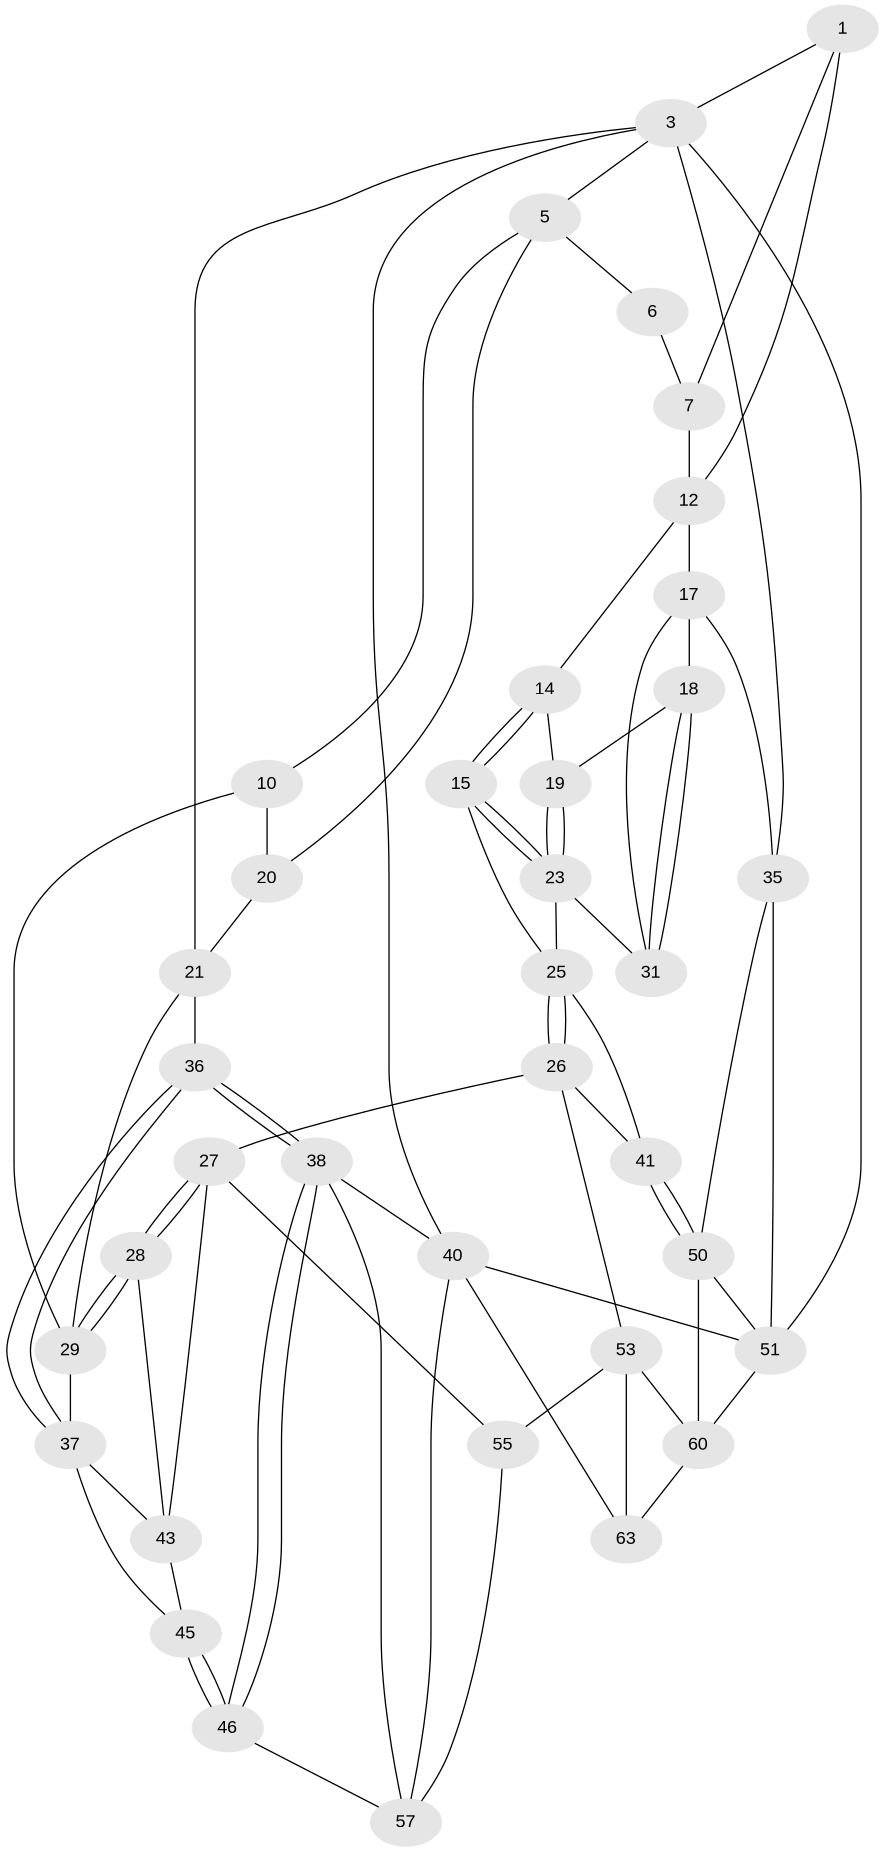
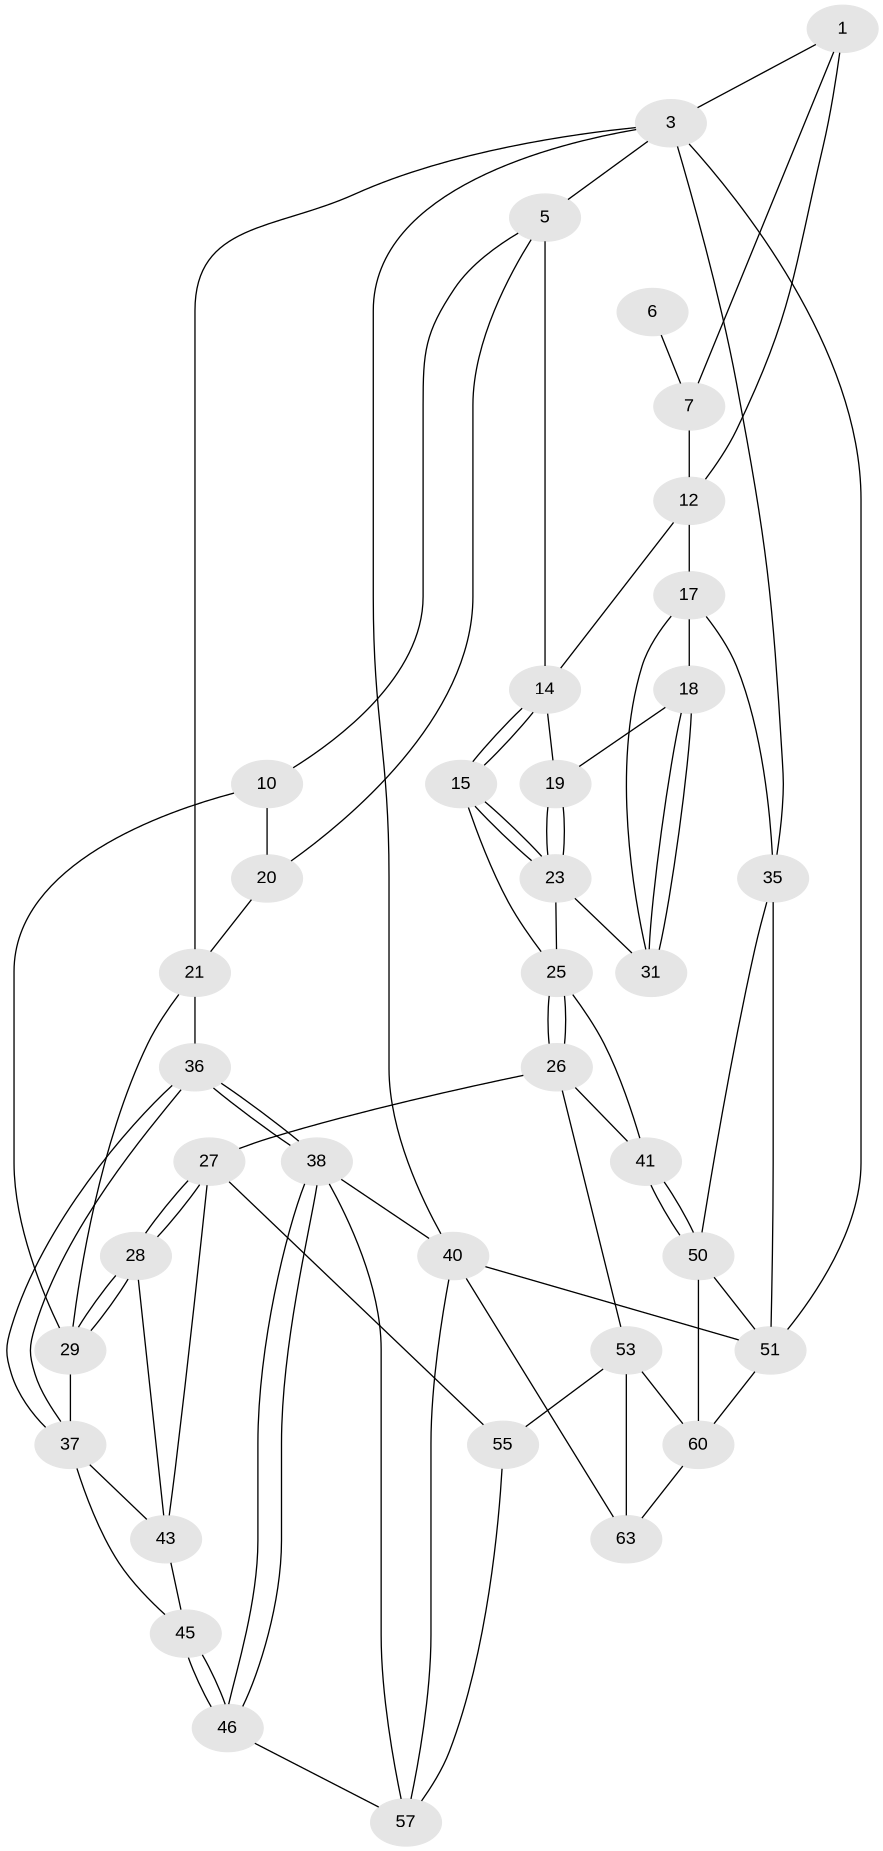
edge "5" -- "6": now "5" -- "14"
